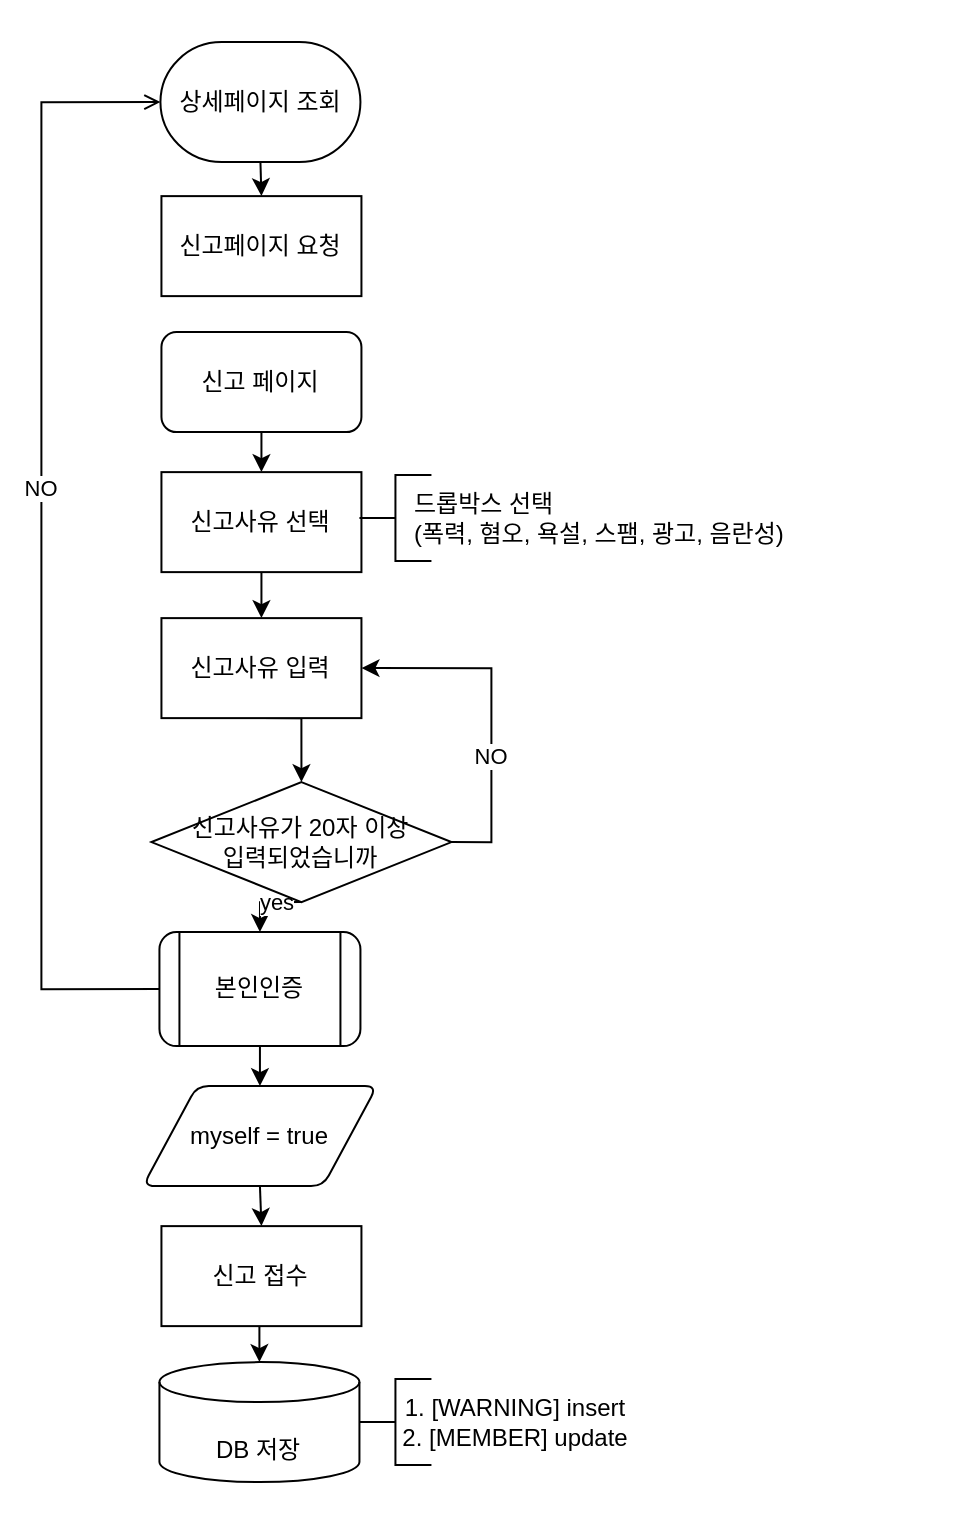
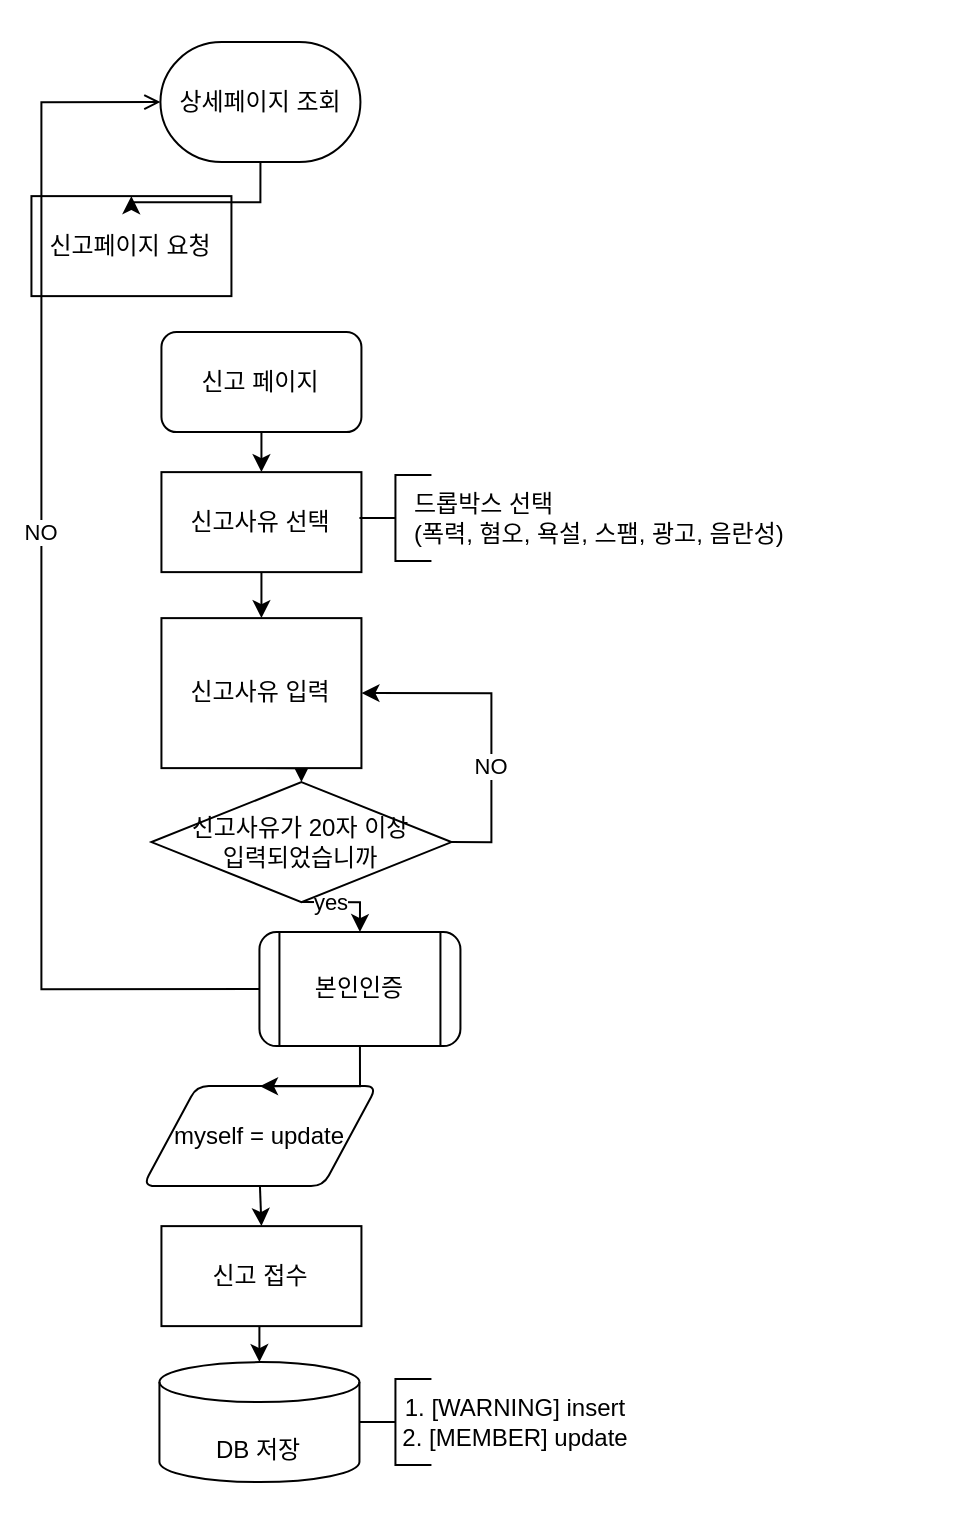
node "신고페이지 요청": moved (261, 246) -> (131, 246)
node "신고사유 입력": size 200x100 -> 200x150
node "본인인증": moved (260, 989) -> (360, 989)
node "myself = true": label "myself = true" -> "myself = update"
